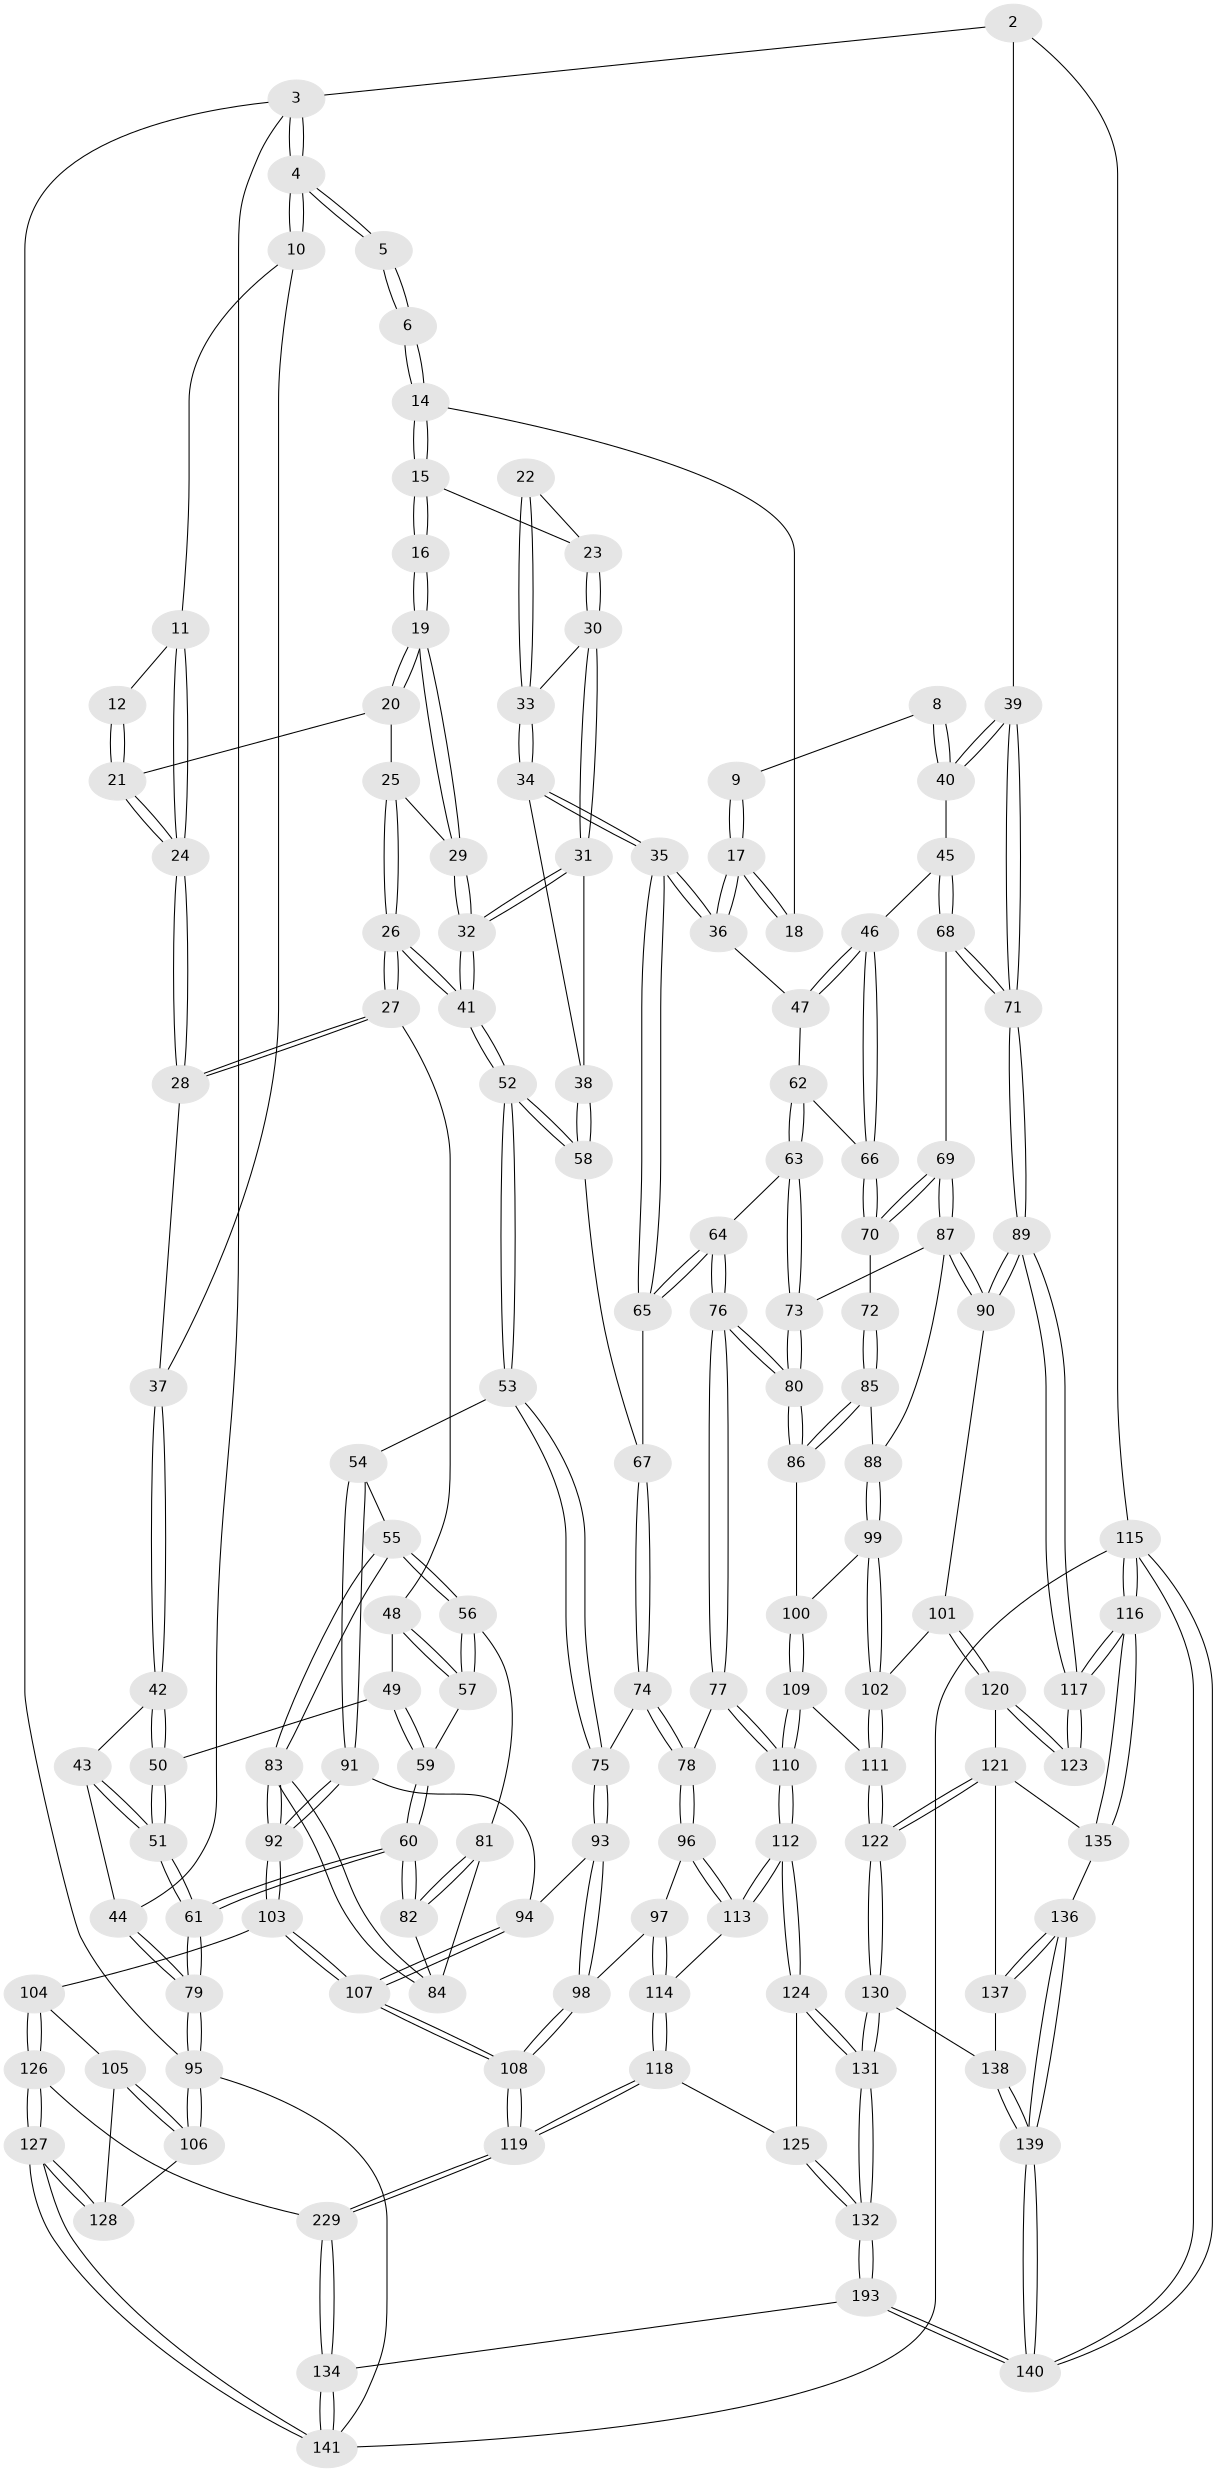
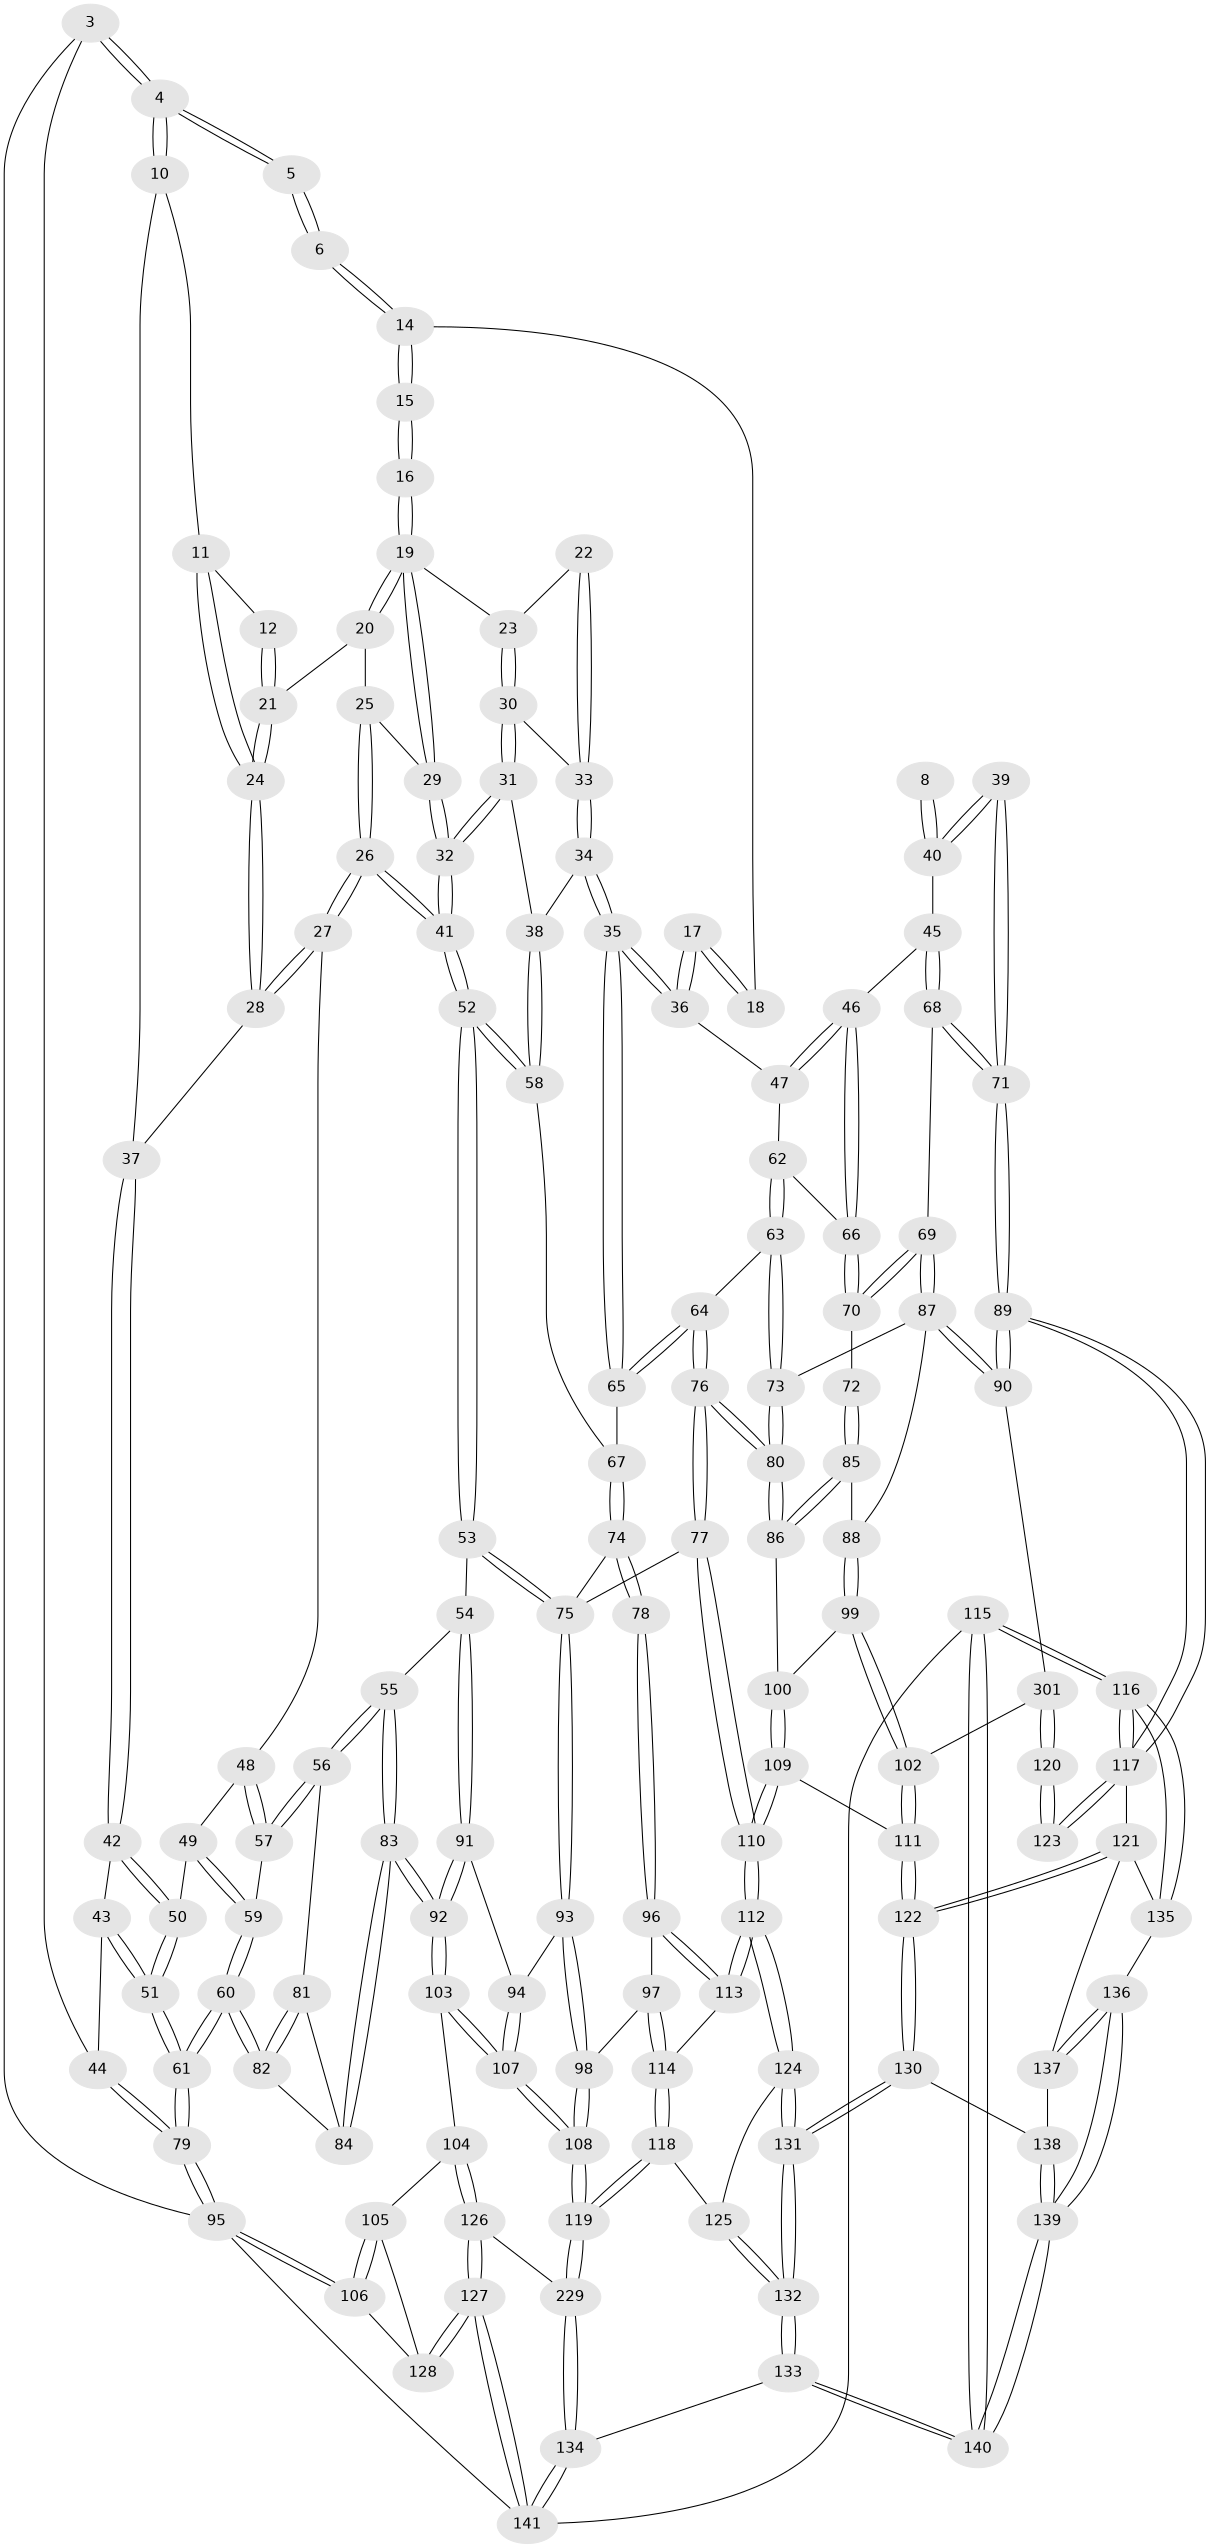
node "2": removed
edge "15" -- "23": now "19" -- "23"
node "9": removed
node "101": label "101" -> "301"
edge "77" -- "78": now "77" -- "75"
edge "120" -- "121": now "117" -- "121"
node "193": label "193" -> "133"
